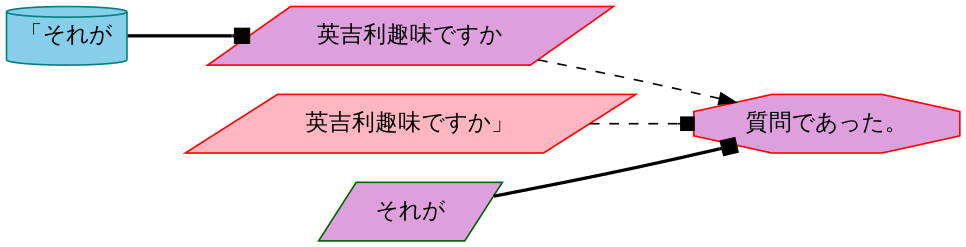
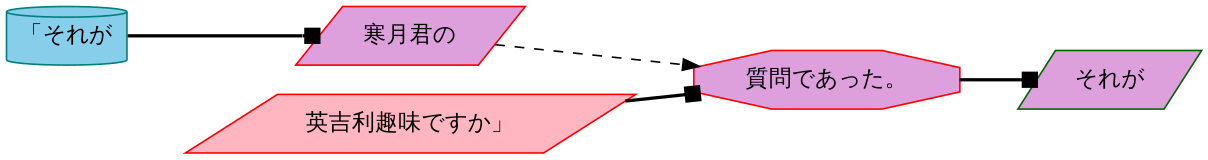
node "英吉利趣味ですか": label "英吉利趣味ですか" -> "寒月君の"
edge "英吉利趣味ですか」" -> "質問であった。": style dashed -> bold
edge "それが" -> "質問であった。": reversed
